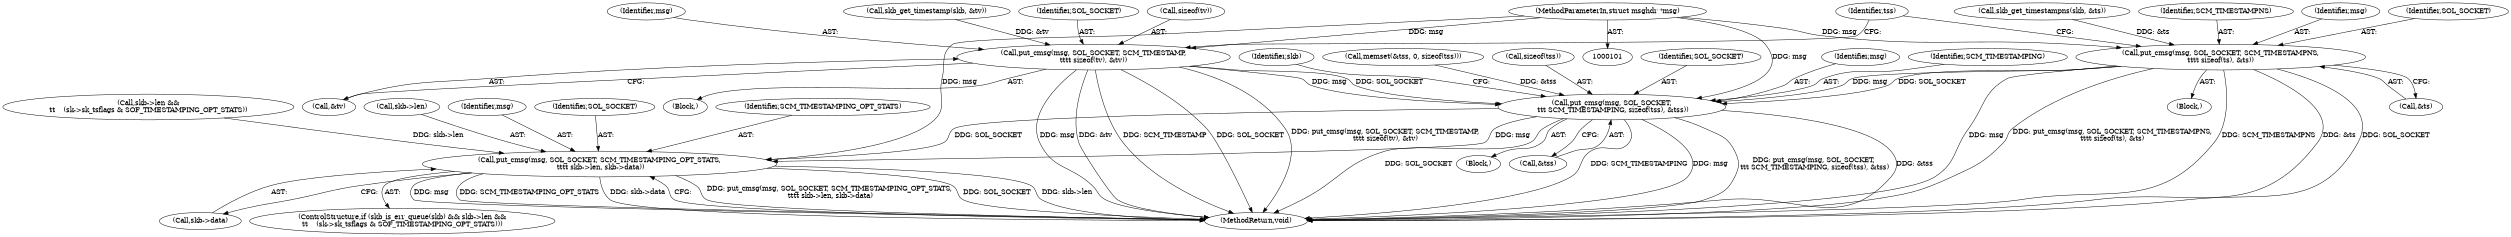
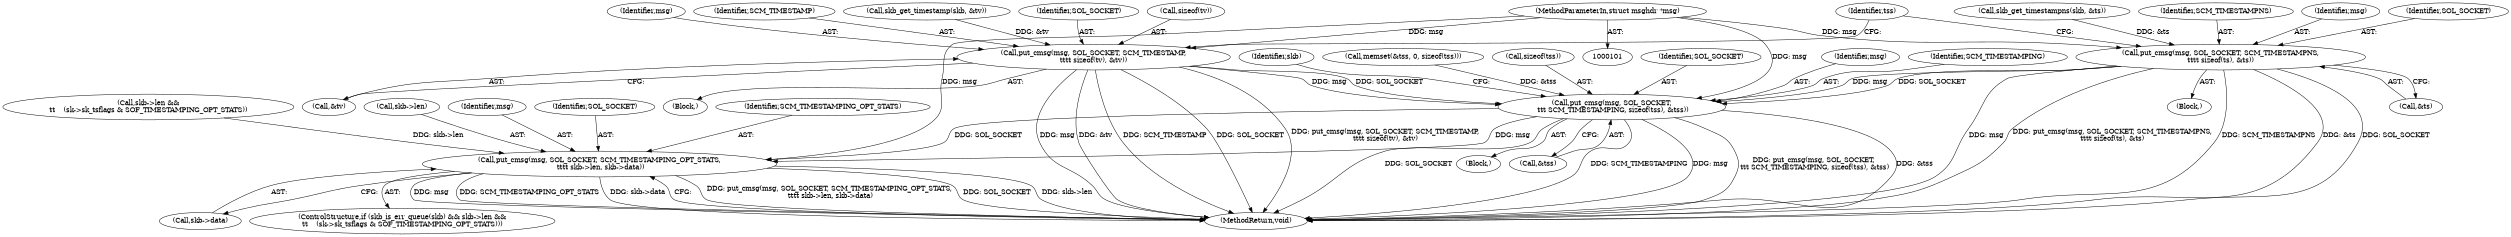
node "(Identifier,SCM_TIMESTAMP)": added
